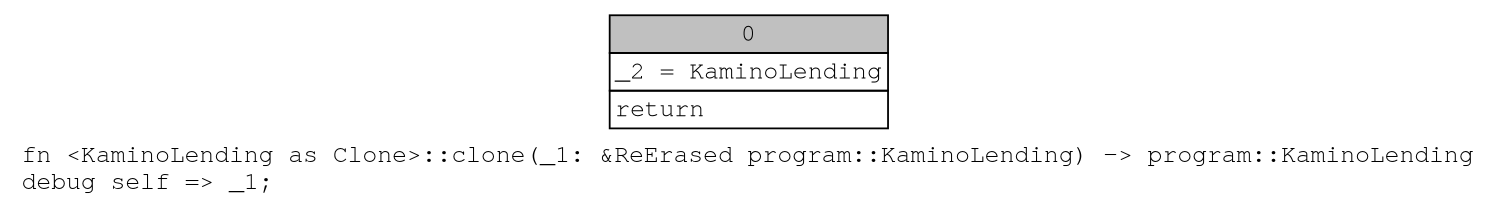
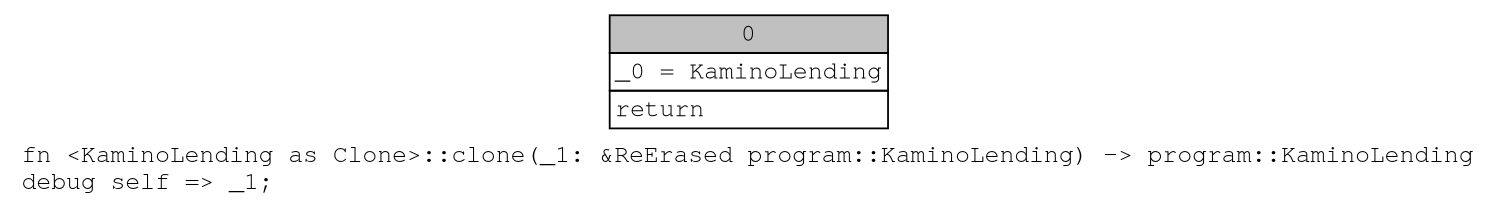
node "0": text "_2 = KaminoLending" -> "_0 = KaminoLending"
